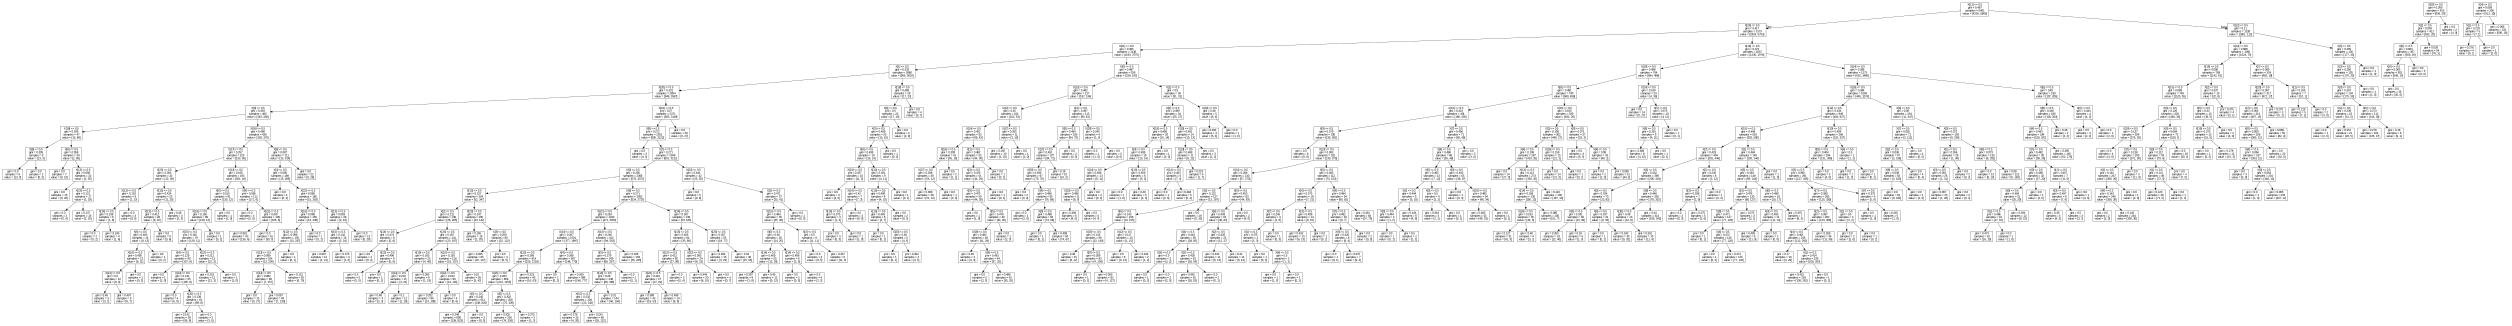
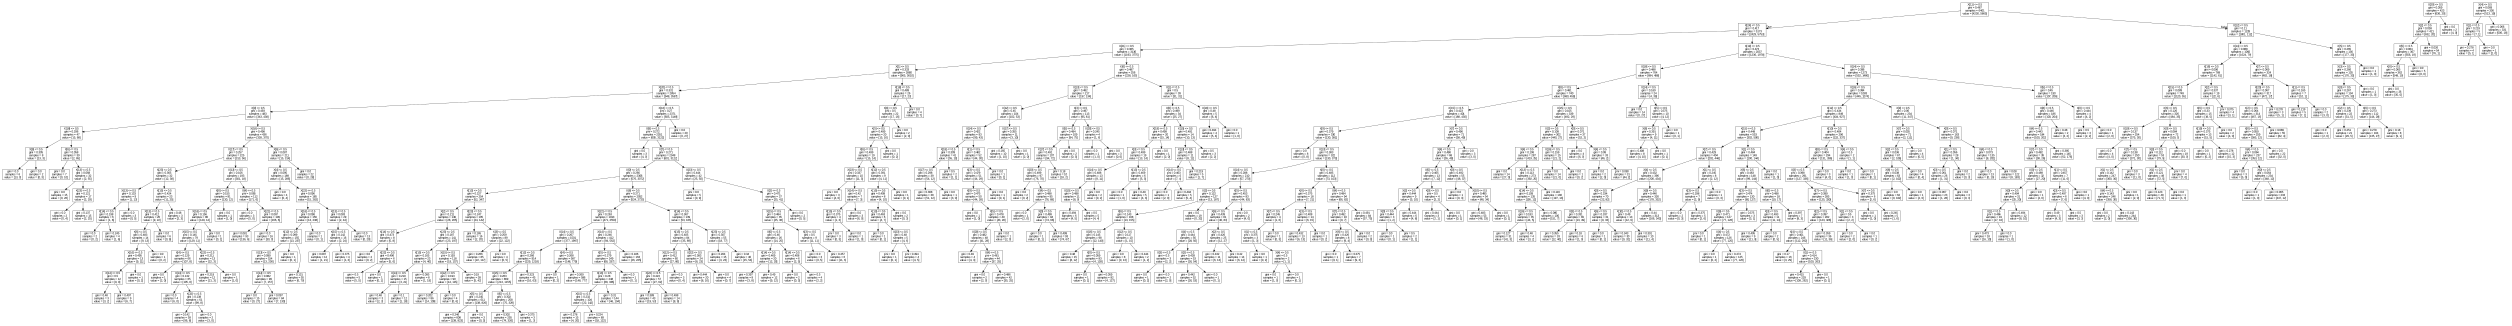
edge "X[13] <= 0.5 gini = 0.099 samples = 154 value = [13, 236]" -> "gini = 0.131 samples = 55 value = [6, 79]": now "X[12] <= 0.5 gini = 0.099 samples = 155 value = [13, 237]" -> "gini = 0.131 samples = 55 value = [6, 79]"
